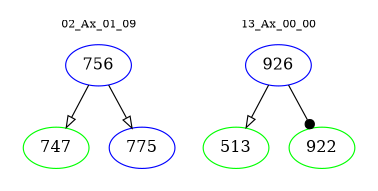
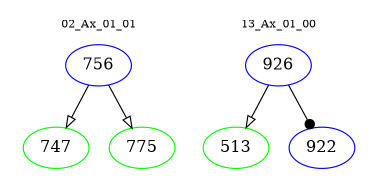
cluster "02_Ax_01_09": label "02_Ax_01_09" -> "02_Ax_01_01"
cluster "13_Ax_00_00": label "13_Ax_00_00" -> "13_Ax_01_00"
node "775": color blue -> green
node "922": color green -> blue
